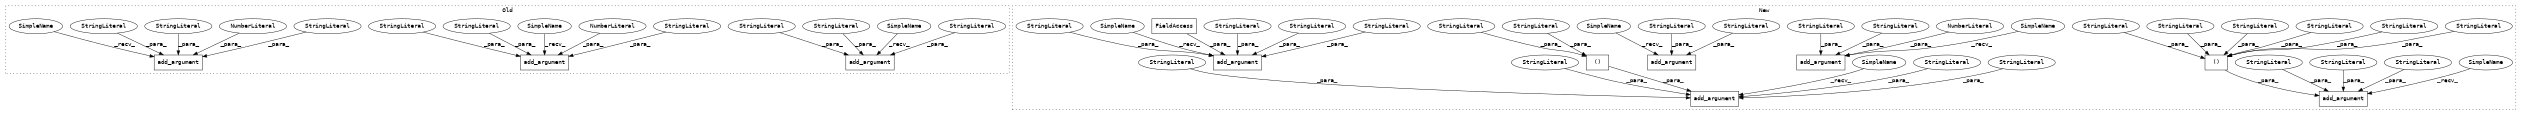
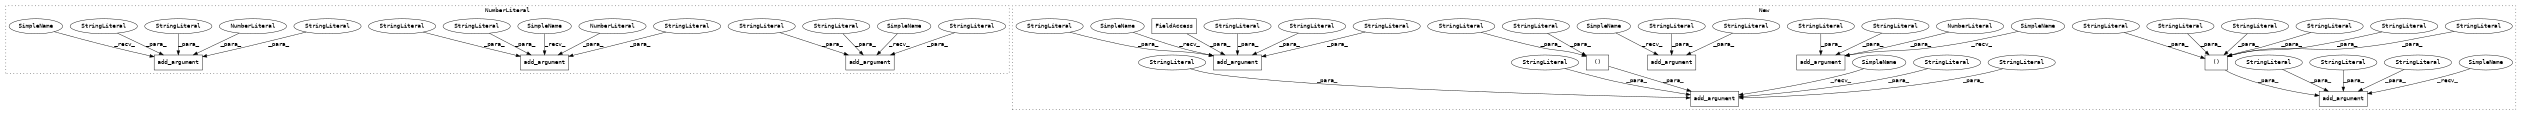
cluster "Old": label "Old" -> "NumberLiteral"
